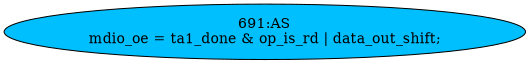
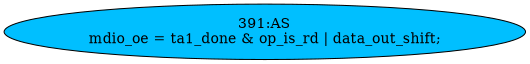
node "691:AS mdio_oe = ta1_done & op_is_rd | data_out_shift;": label "691:AS mdio_oe = ta1_done & op_is_rd | data_out_shift;" -> "391:AS mdio_oe = ta1_done & op_is_rd | data_out_shift;"
